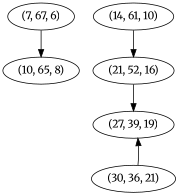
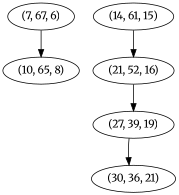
node "(14, 61, 10)": label "(14, 61, 10)" -> "(14, 61, 15)"
edge "(30, 36, 21)" -> "(27, 39, 19)": reversed
